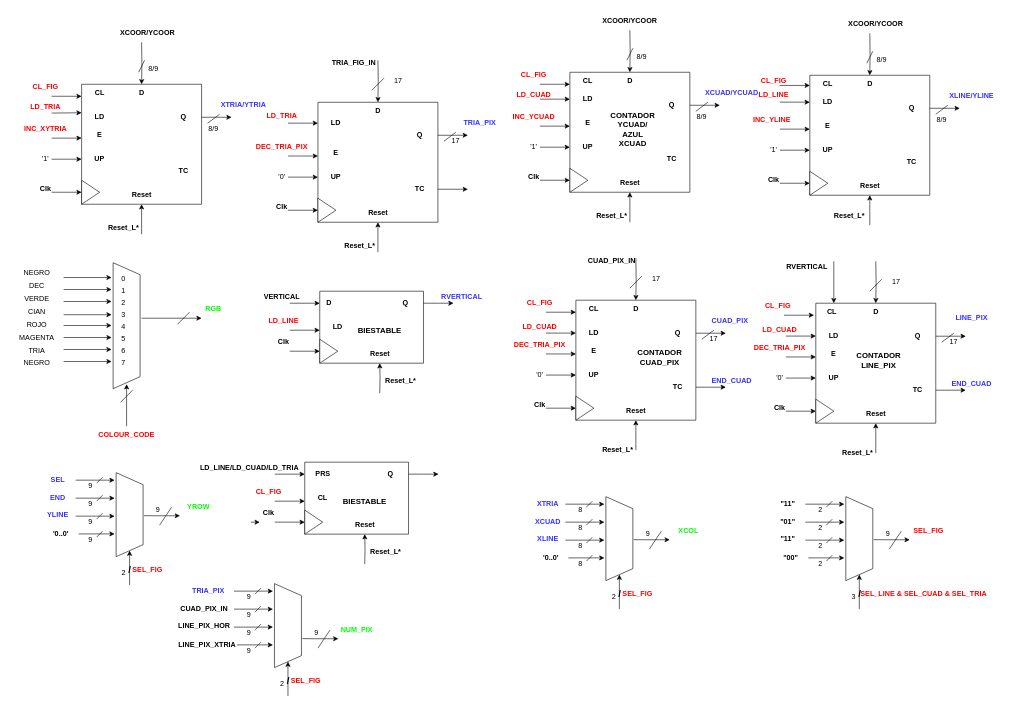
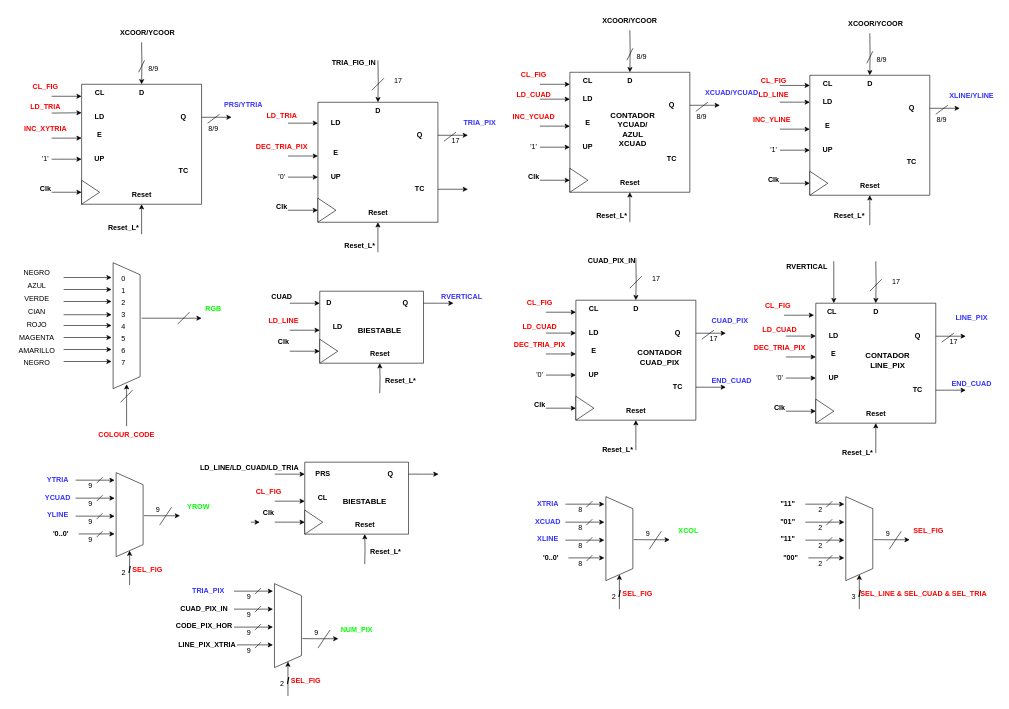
node "XTRIA/YTRIA": label "XTRIA/YTRIA" -> "PRS/YTRIA"
node "DEC": label "DEC" -> "AZUL"
node "VERTICAL": label "VERTICAL" -> "CUAD"
node "TRIA": label "TRIA" -> "AMARILLO"
node "CONTADOR LINE_PIX": moved (879, 360) -> (888, 360)
node "SEL": label "SEL" -> "YTRIA"
node "END": label "END" -> "YCUAD"
node "LINE_PIX_HOR": label "LINE_PIX_HOR" -> "CODE_PIX_HOR"
